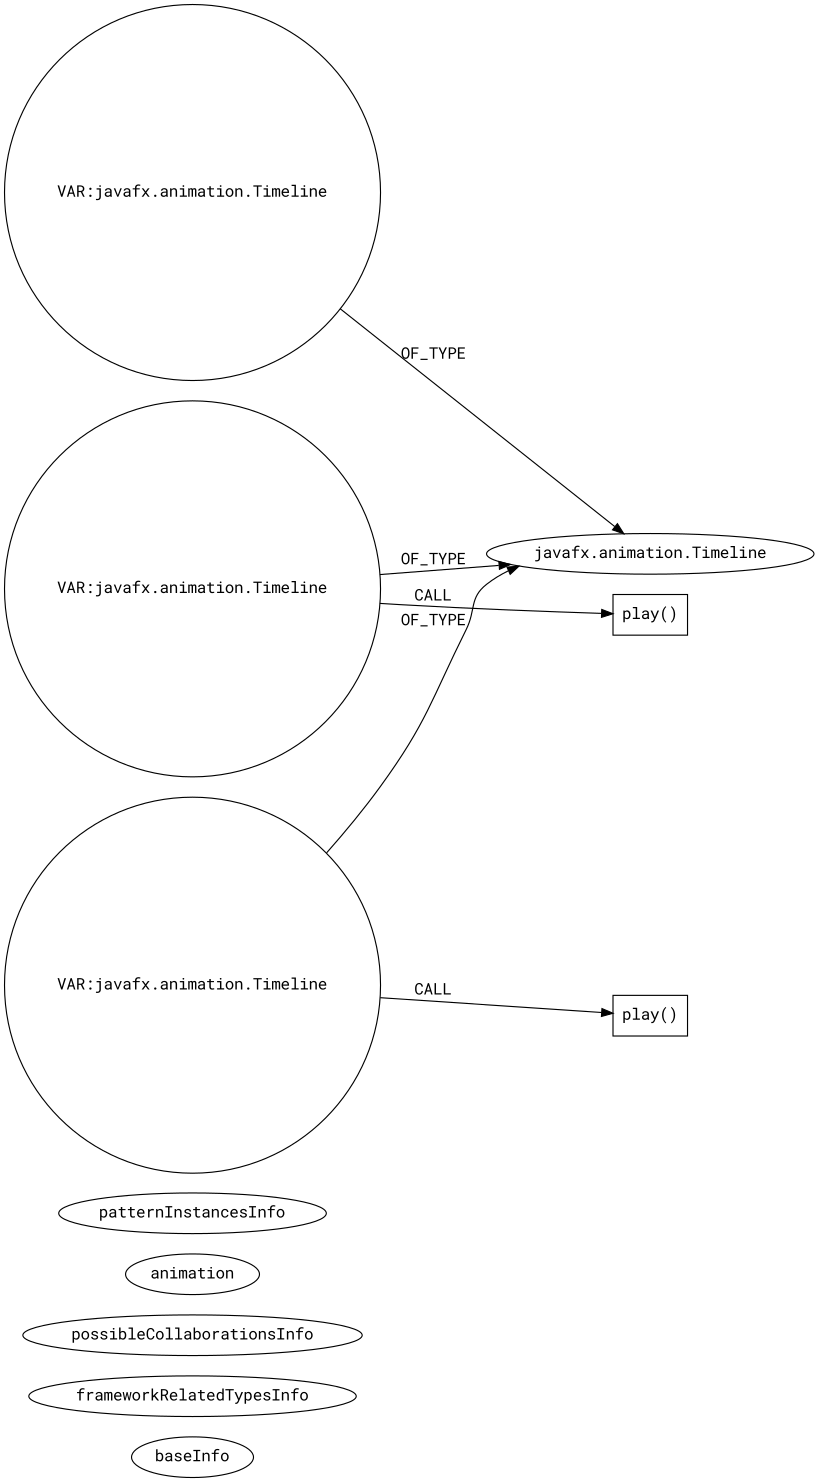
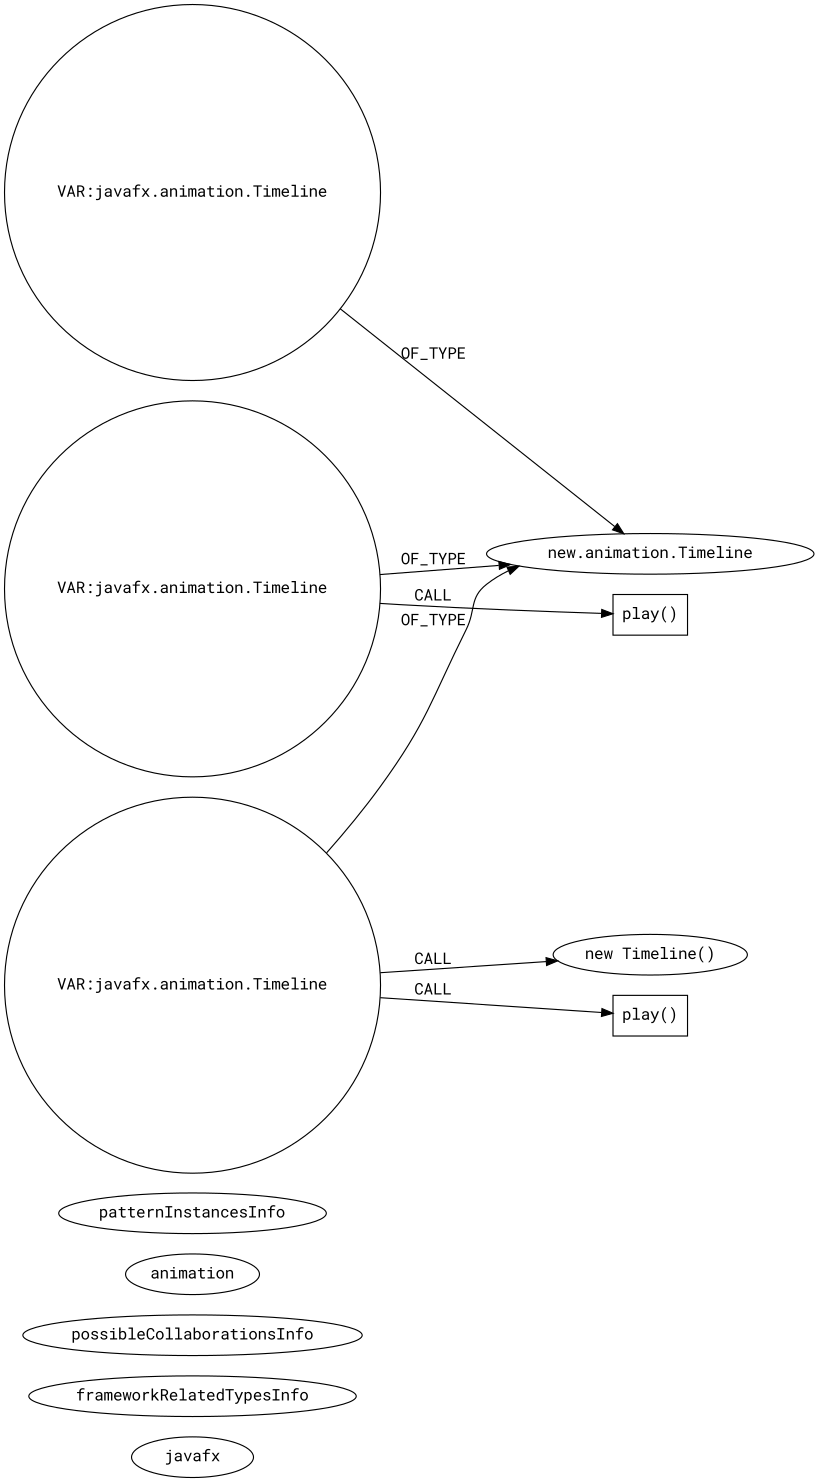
node "javafx.animation.Timeline": label "javafx.animation.Timeline" -> "new.animation.Timeline"
node "new Timeline()": added
node "baseInfo": label "baseInfo" -> "javafx"
